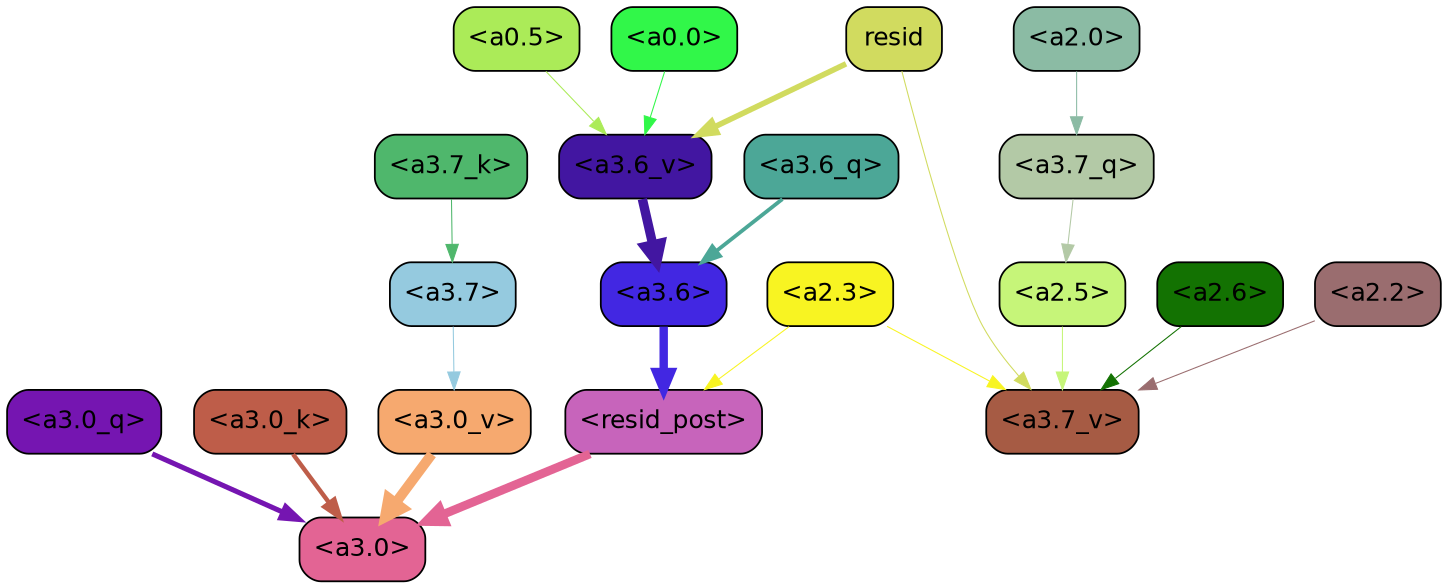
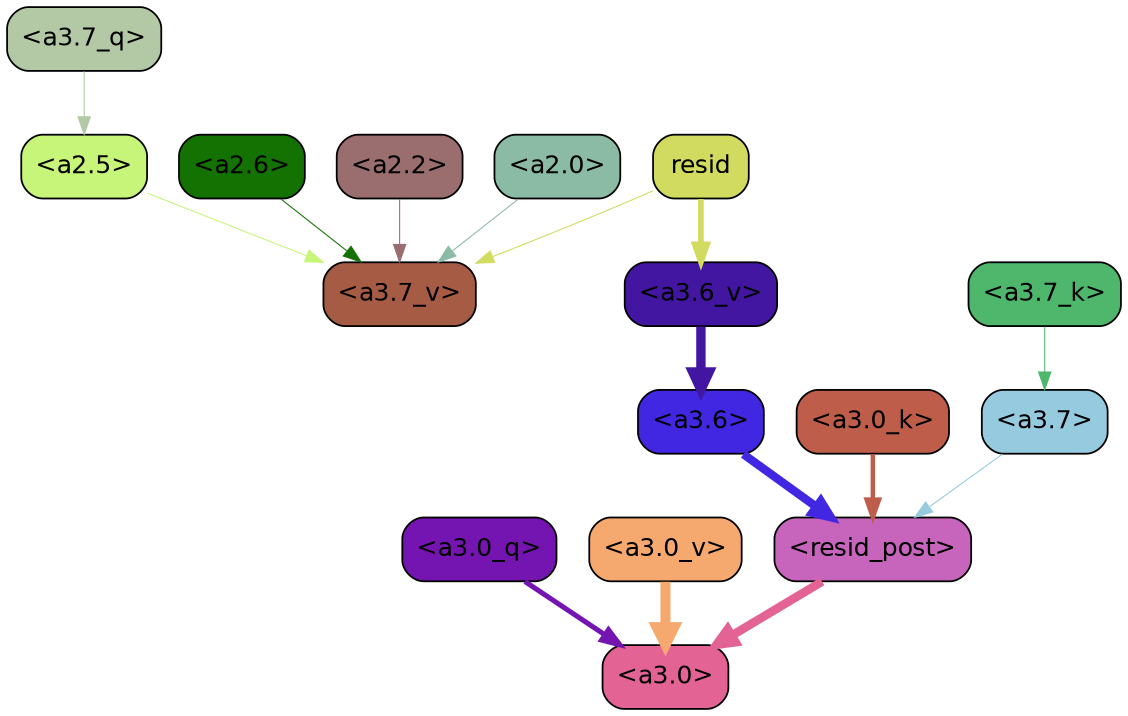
node "<a0.5>": removed
node "<a0.0>": removed
edge "<a2.0>" -> "<a3.7_q>": now "<a2.0>" -> "<a3.7_v>"
node "<a3.6_q>": removed
node "<a2.3>": removed
edge "<a3.7>" -> "<a3.0_v>": now "<a3.7>" -> "<resid_post>"
edge "<a3.0_k>" -> "<a3.0>": now "<a3.0_k>" -> "<resid_post>"
